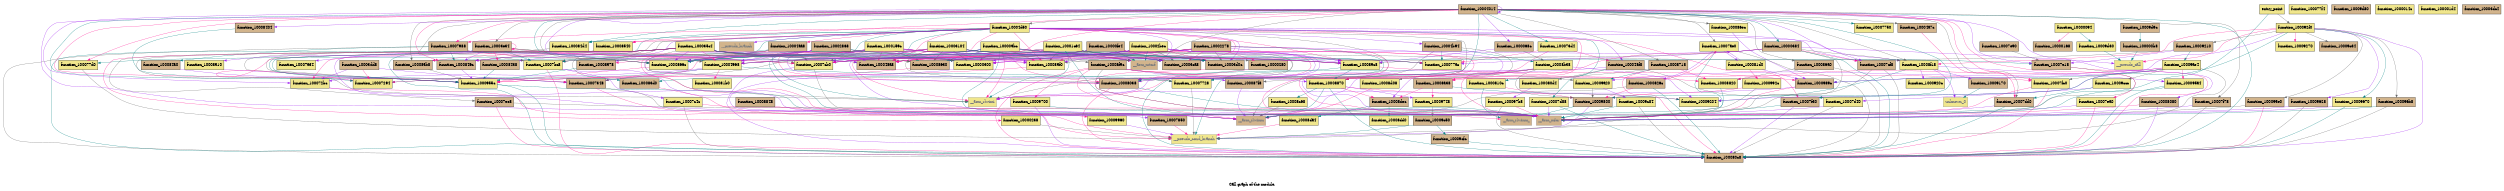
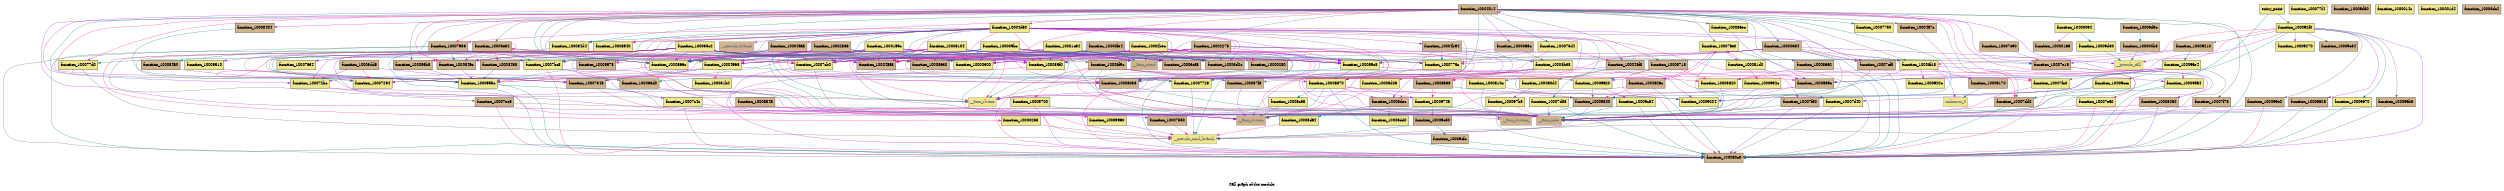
edge "function_10002278" -> "function_10003ca8": removed
